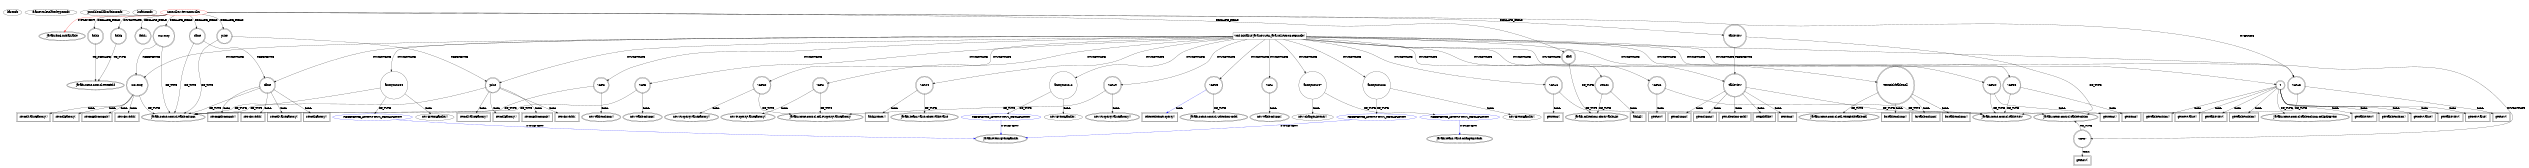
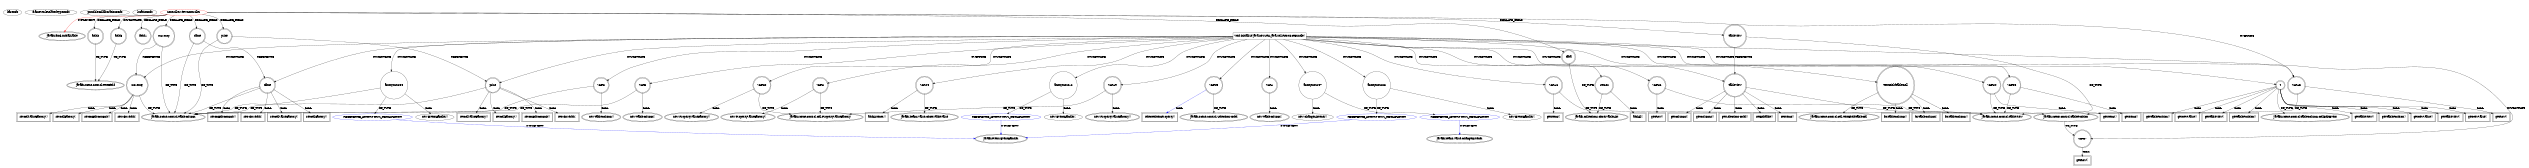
edge "field2" -> "javafx.scene.control.TextField": label "OF_DECLARE" -> "OF_TYPE"
edge "void initialize(java.net.URL,java.util.ResourceBundle)" -> "VAR5": label "INSTANTIATE" -> "OVERRIDE"
edge "VAR37" -> "javafx.scene.control.TablePosition": reversed
